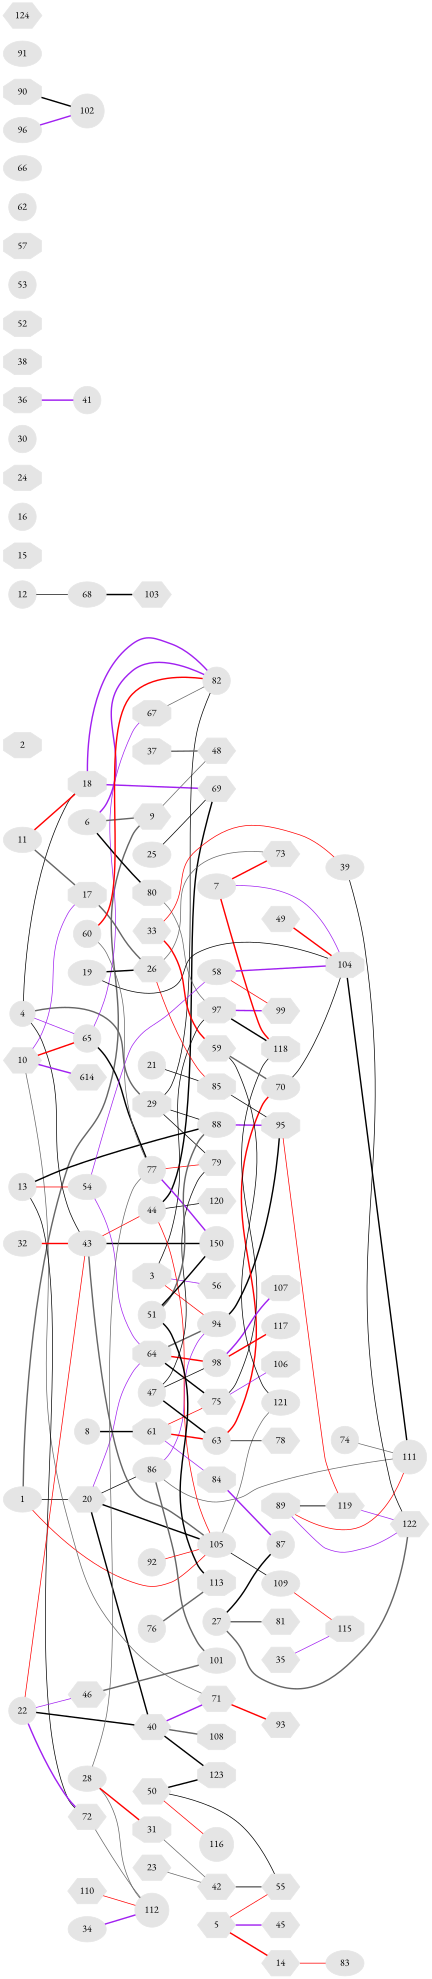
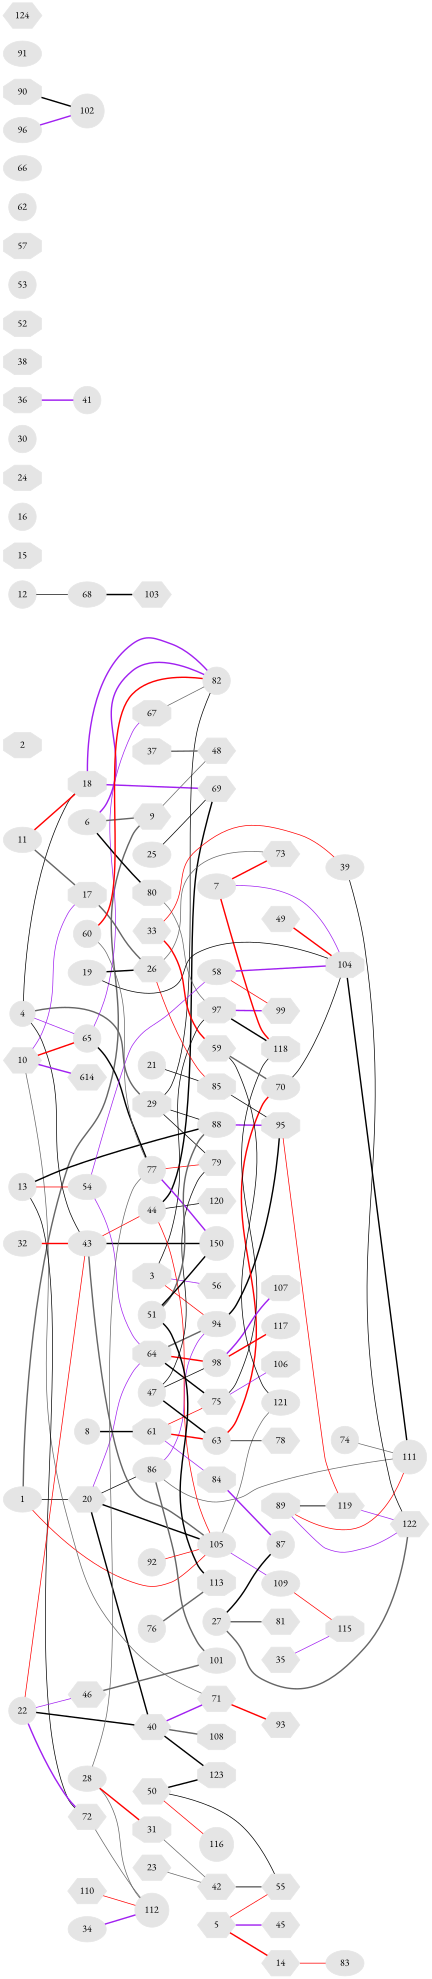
edge "105" -- "109": color black -> purple
